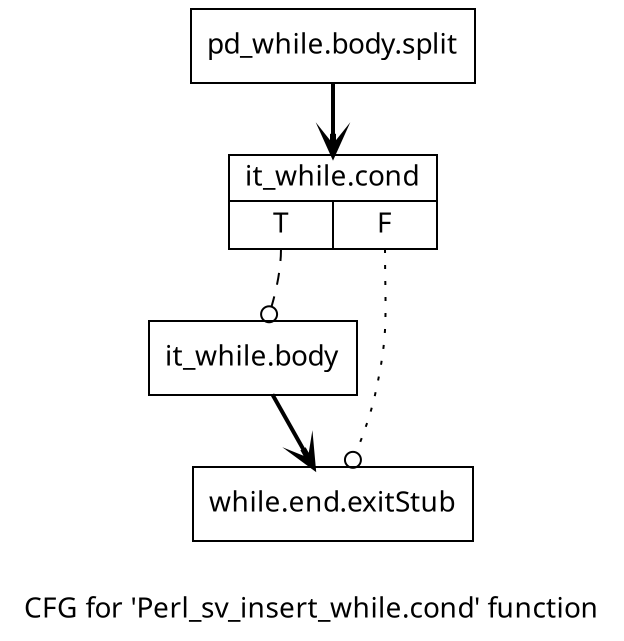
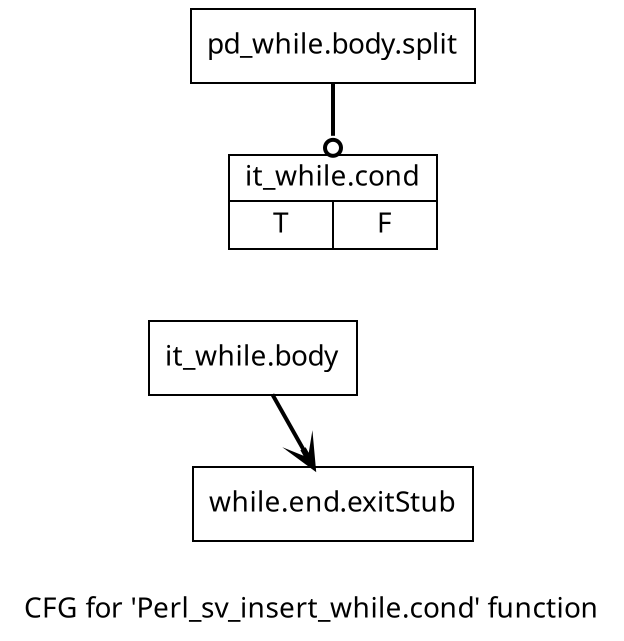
edge "pd_while.body.split" -> "it_while.cond": arrowhead vee -> odot
edge "it_while.cond" -> "it_while.body": removed
edge "it_while.cond" -> "while.end.exitStub": removed
